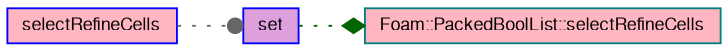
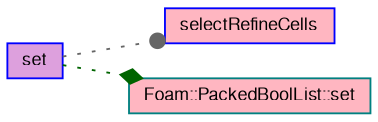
edge "selectRefineCells" -> "set": reversed
node "Foam::PackedBoolList::selectRefineCells": label "Foam::PackedBoolList::selectRefineCells" -> "Foam::PackedBoolList::set"
